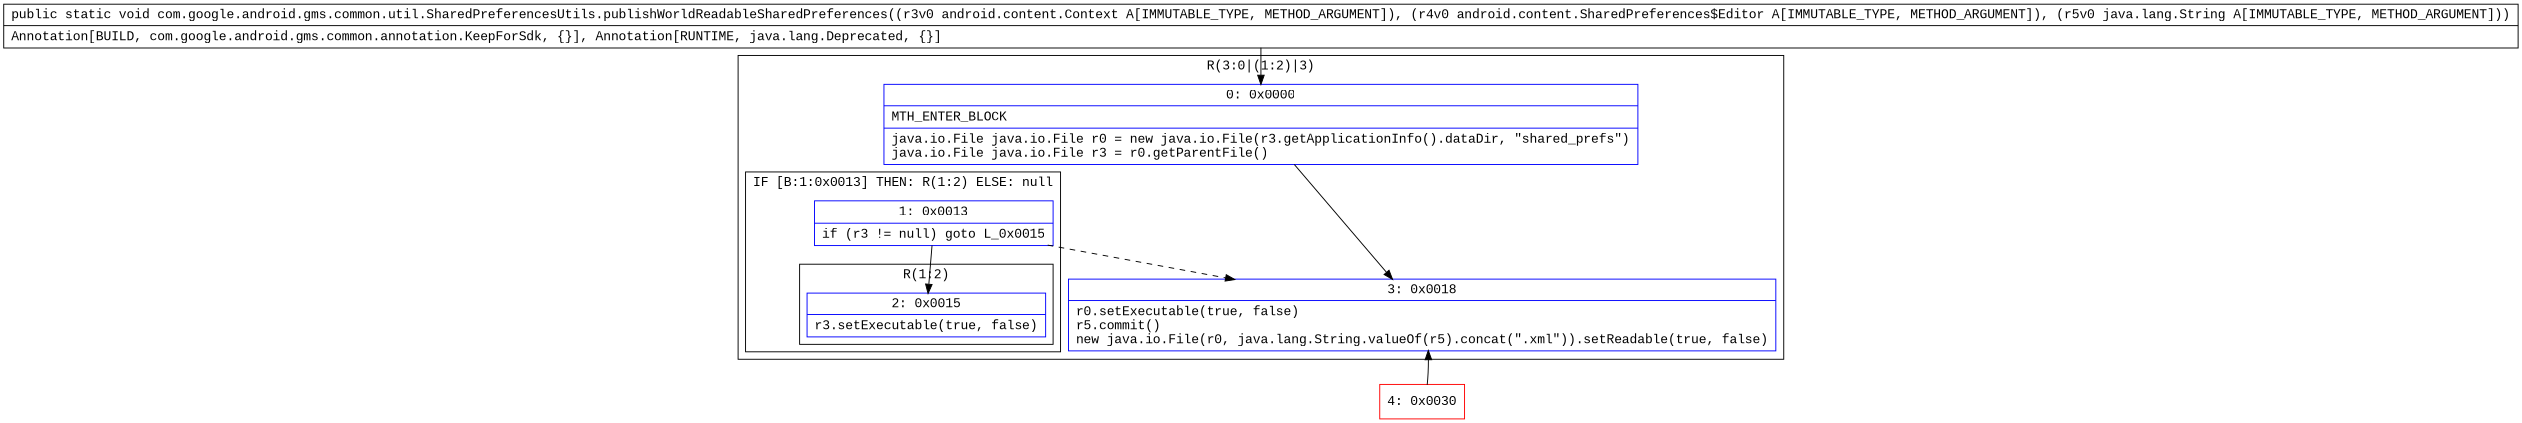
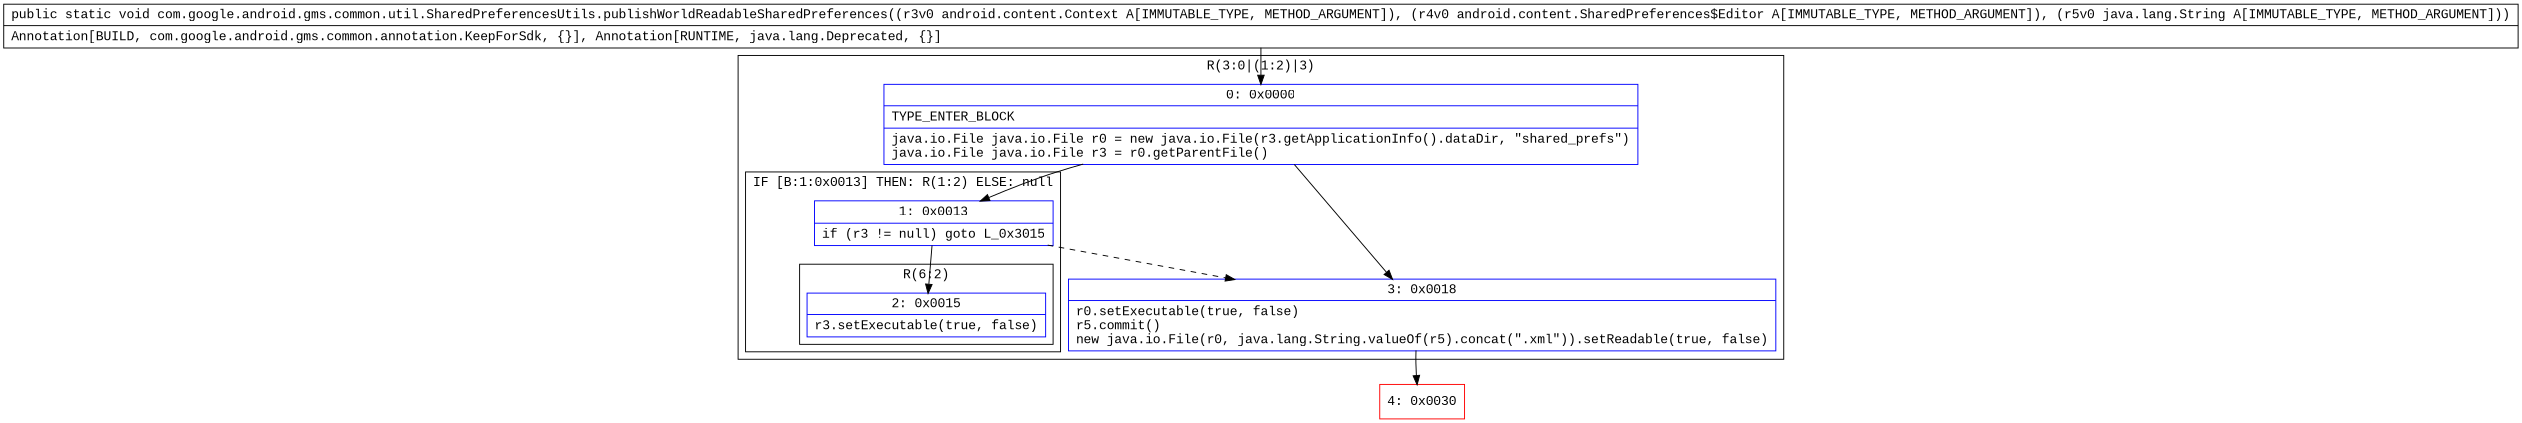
node "0: 0x0000": text "MTH_ENTER_BLOCK" -> "TYPE_ENTER_BLOCK"
edge "0: 0x0000" -> "1: 0x0013": added
node "1: 0x0013": text "if (r3 != null) goto L_0x0015" -> "if (r3 != null) goto L_0x3015"
cluster "R(1:2)": label "R(1:2)" -> "R(6:2)"
edge "4: 0x0030" -> "3: 0x0018": reversed
